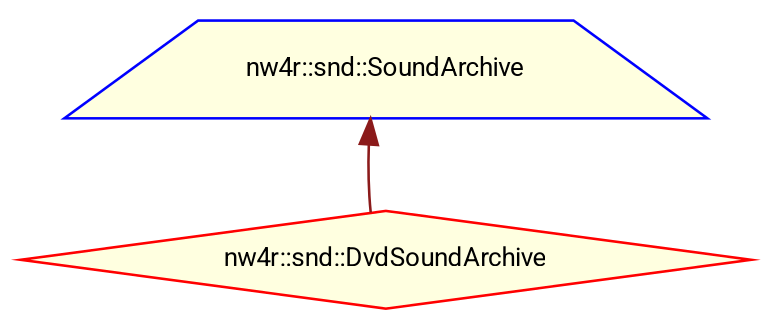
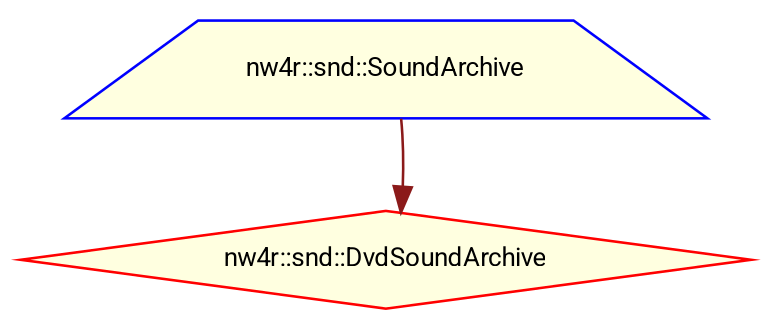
edge "nw4r::snd::DvdSoundArchive" -> "nw4r::snd::SoundArchive": reversed
